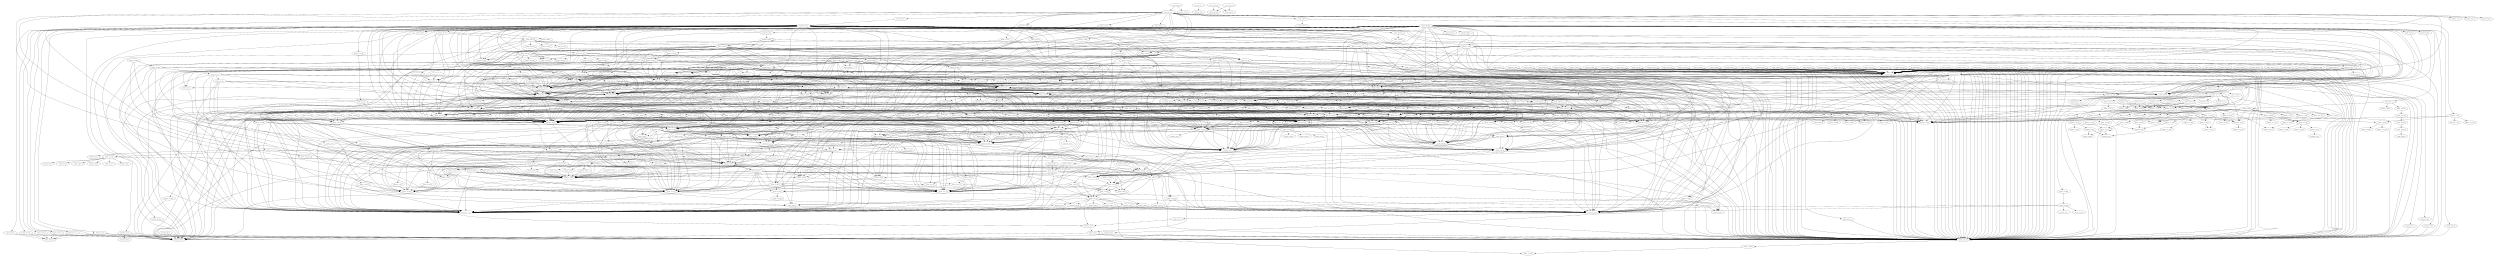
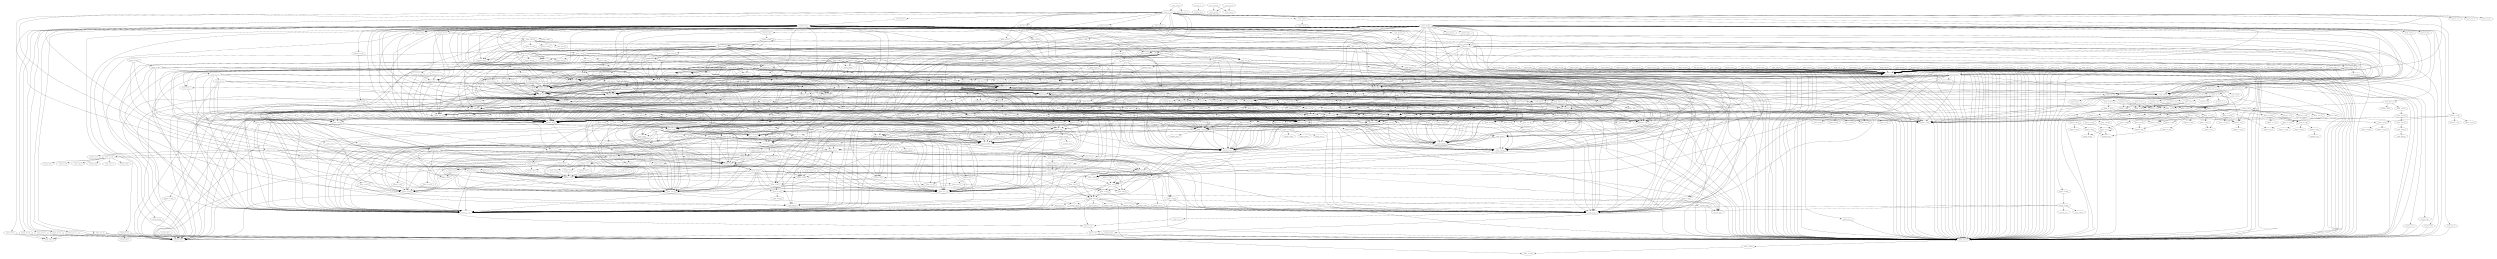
node "ADDR_40c9f0": removed
